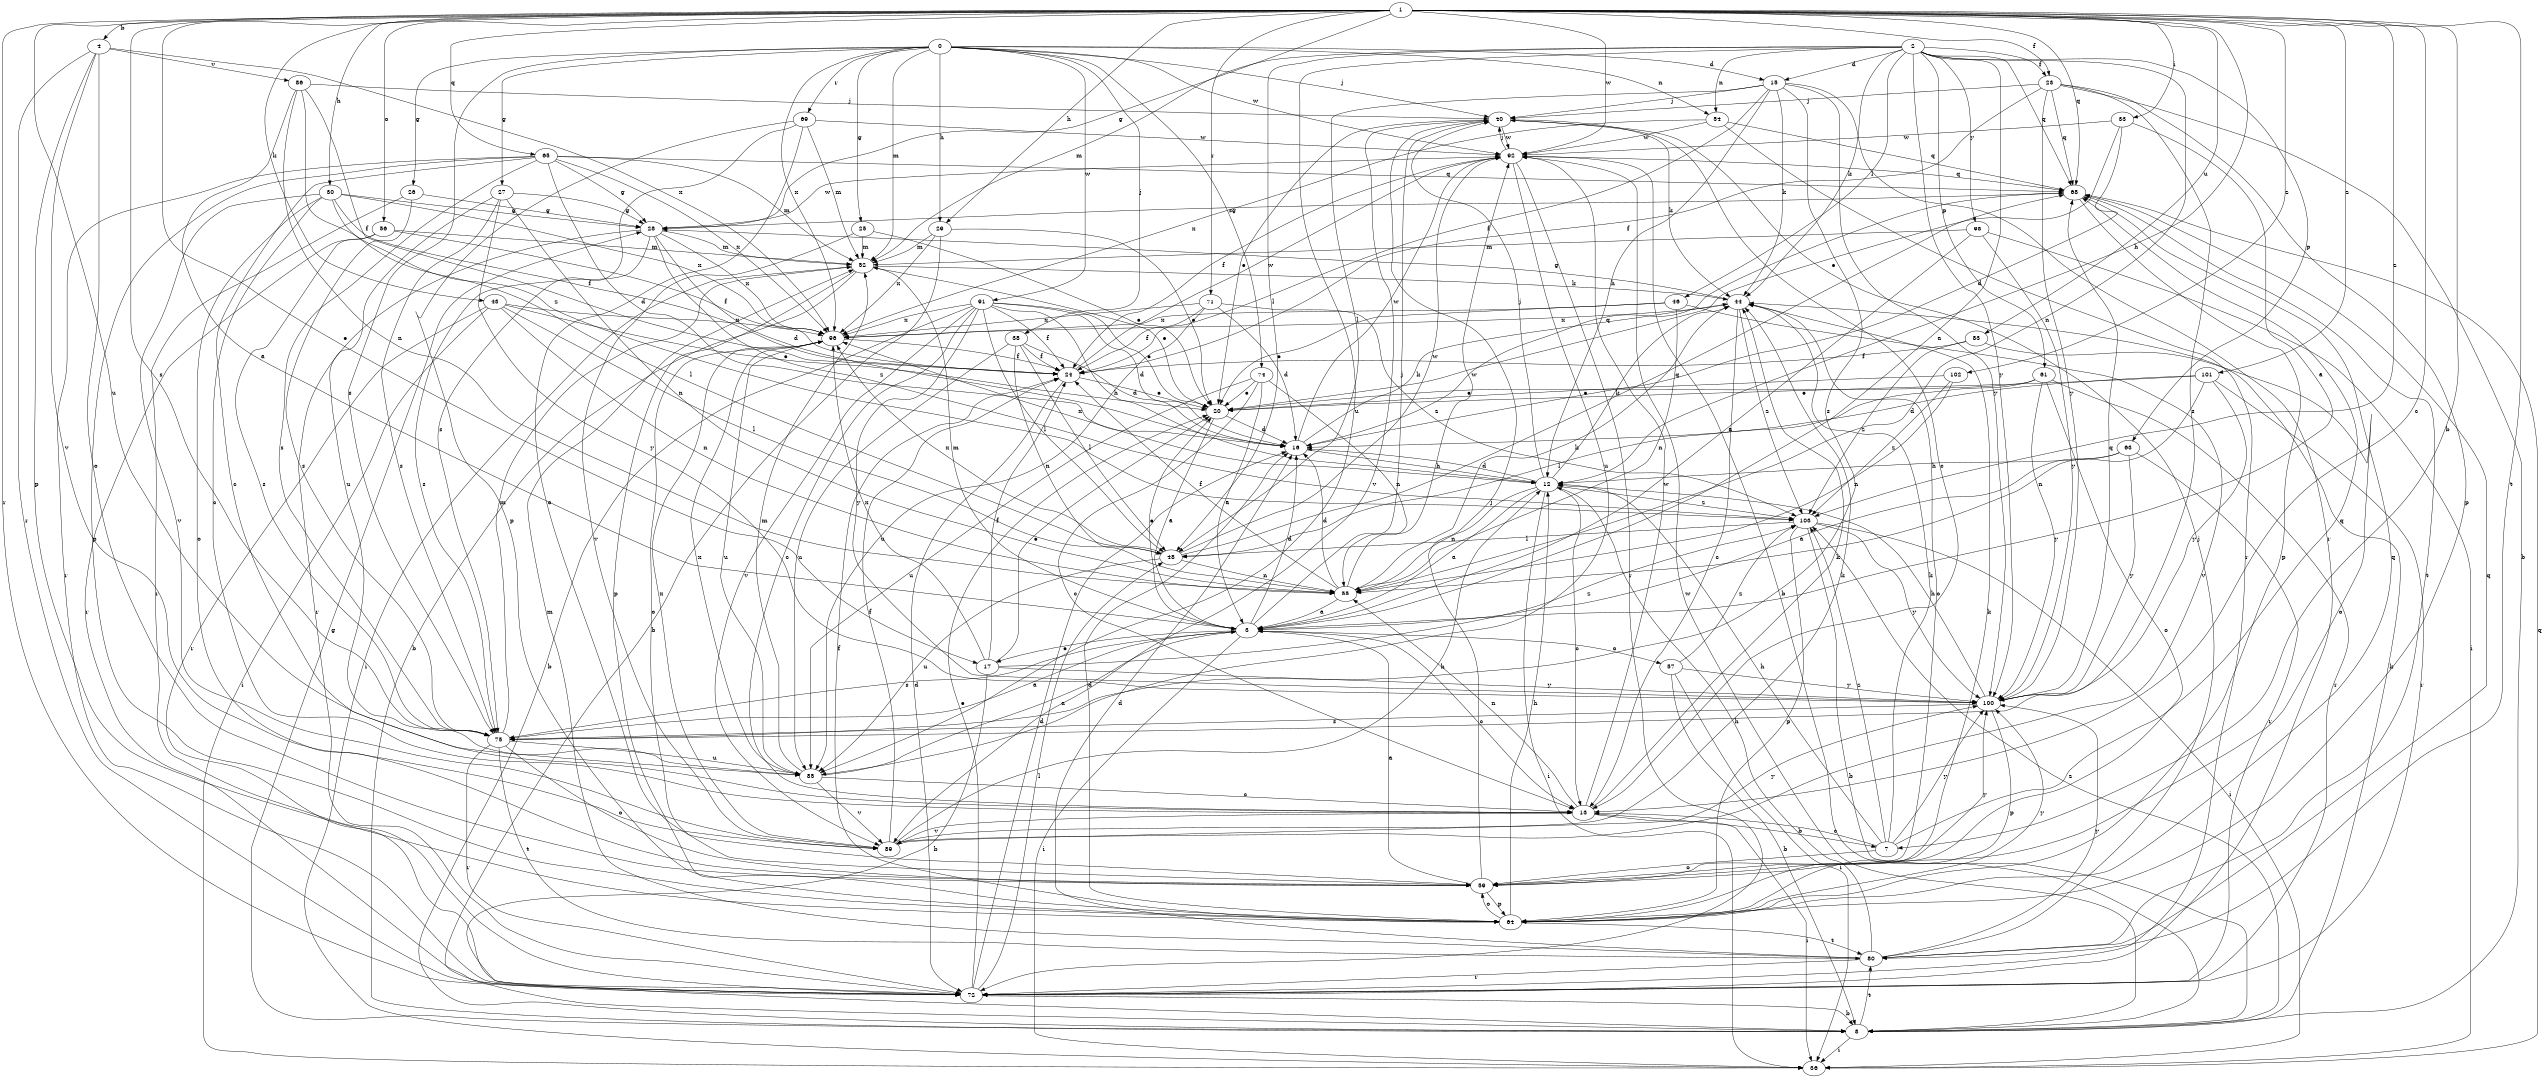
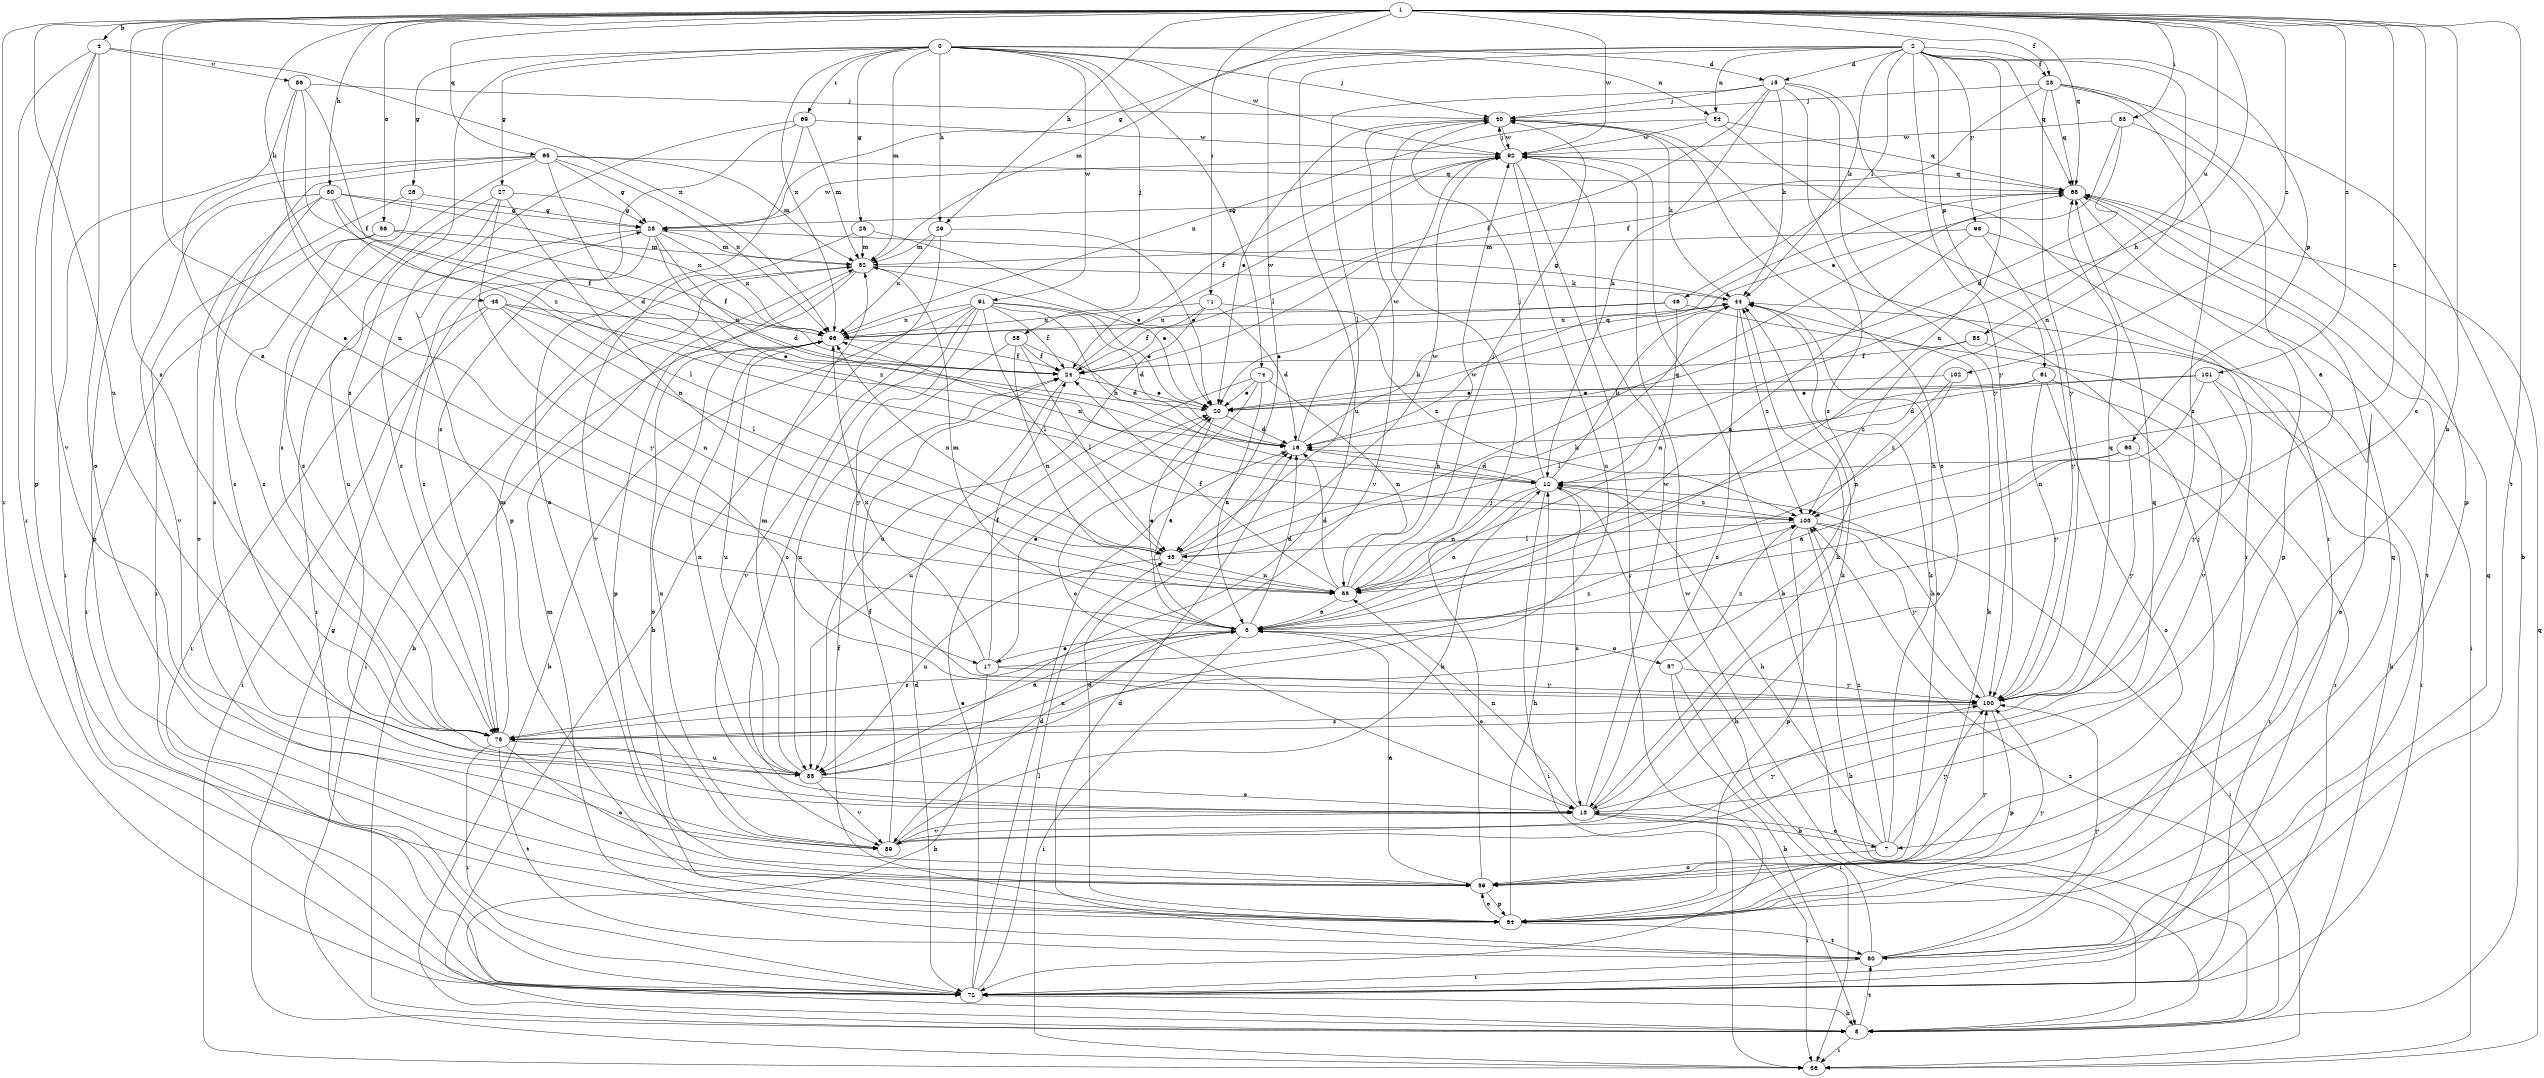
edge "3" -> "40": now "55" -> "40"
edge "7" -> "68": now "13" -> "68"
